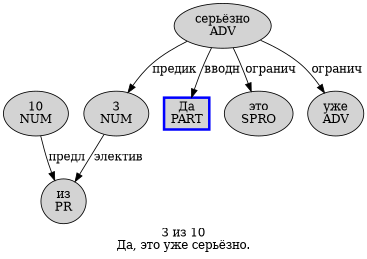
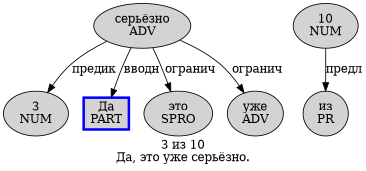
edge "3 NUM" -> "из PR": removed, label "электив"
